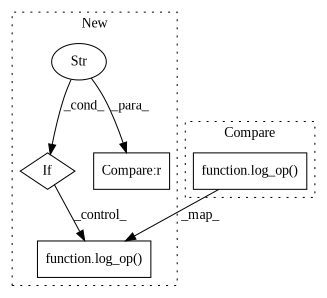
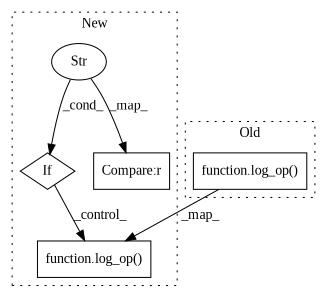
edge "Str" -> "Compare:r": label "_para_" -> "_map_"
cluster "Compare": label "Compare" -> "Old"
